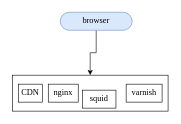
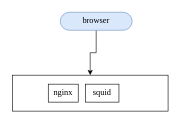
node "CDN": removed
node "varnish": removed
node "squid": moved (99, 99) -> (102, 93)
